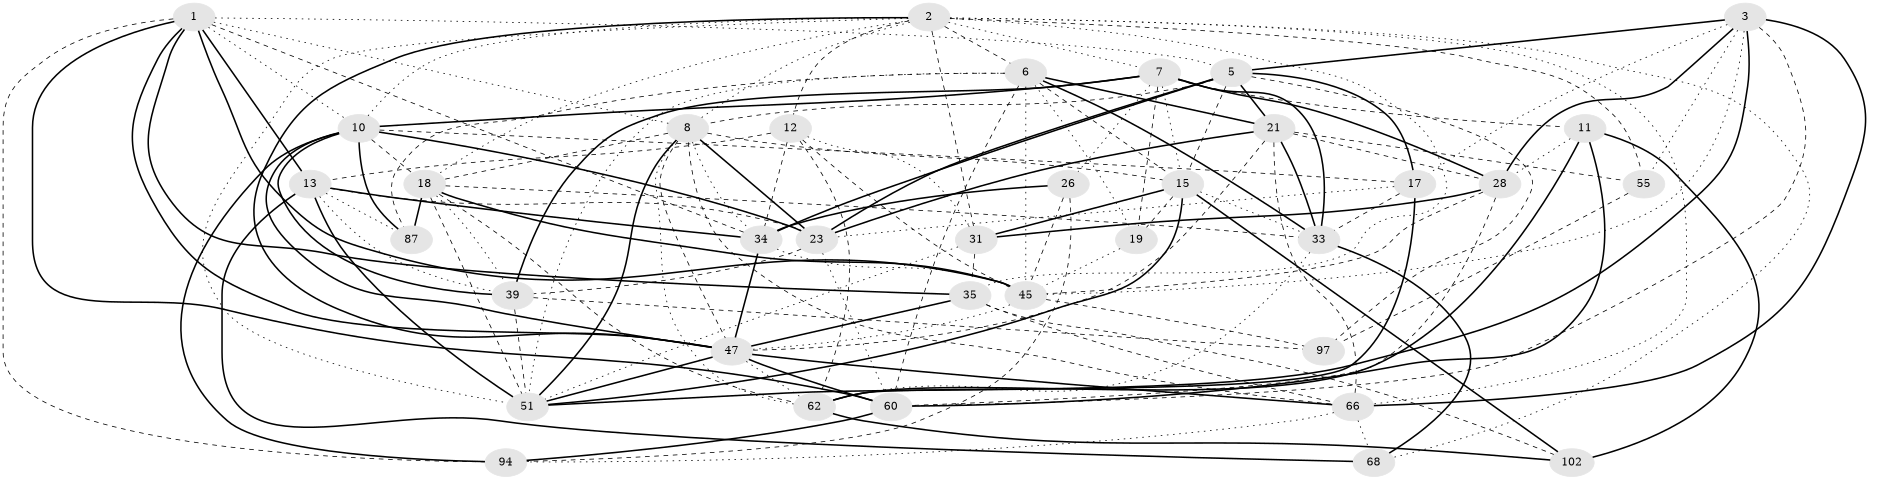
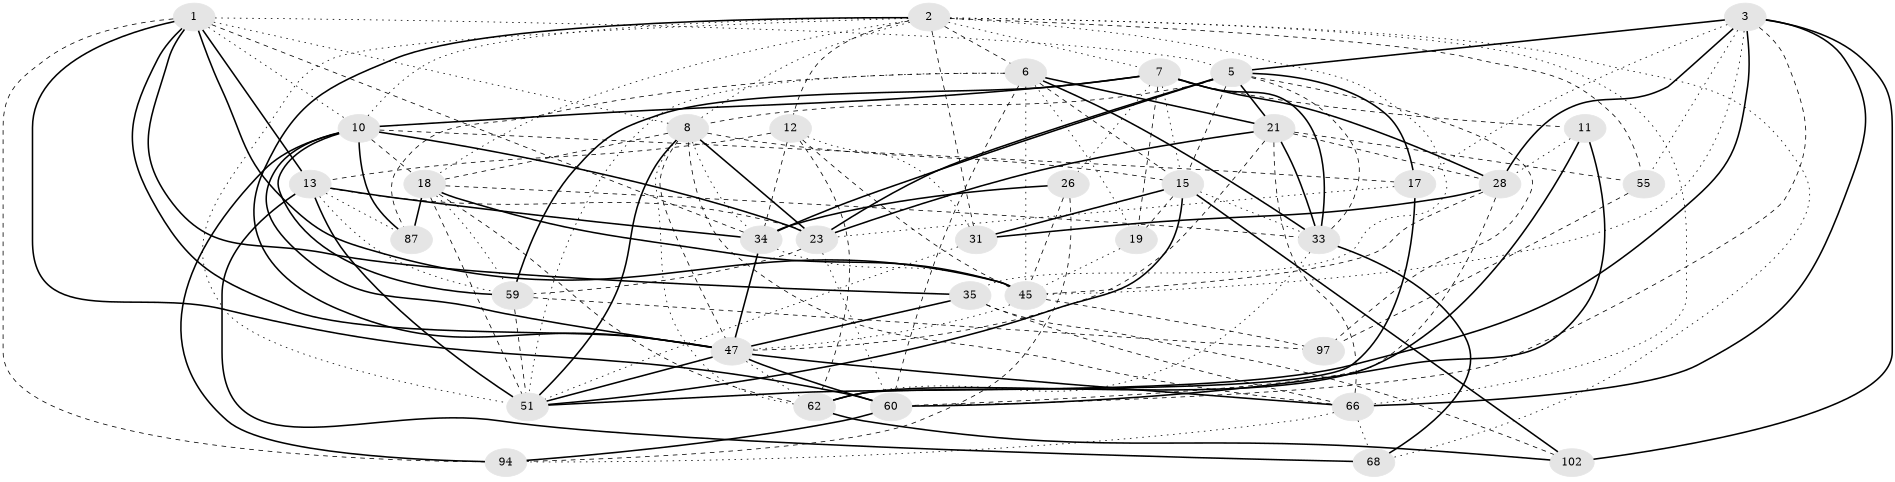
edge "17" -- "33": now "5" -- "33"
edge "31" -- "35": removed
node "39": label "39" -> "59"
edge "11" -- "102": now "3" -- "102"
